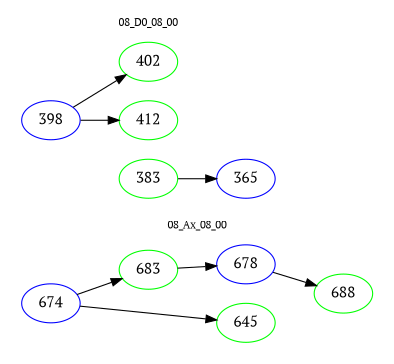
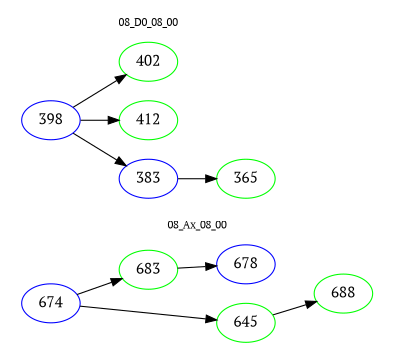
edge "398" -> "383": added
node "383": color green -> blue
node "365": color blue -> green
edge "678" -> "688": now "645" -> "688"
